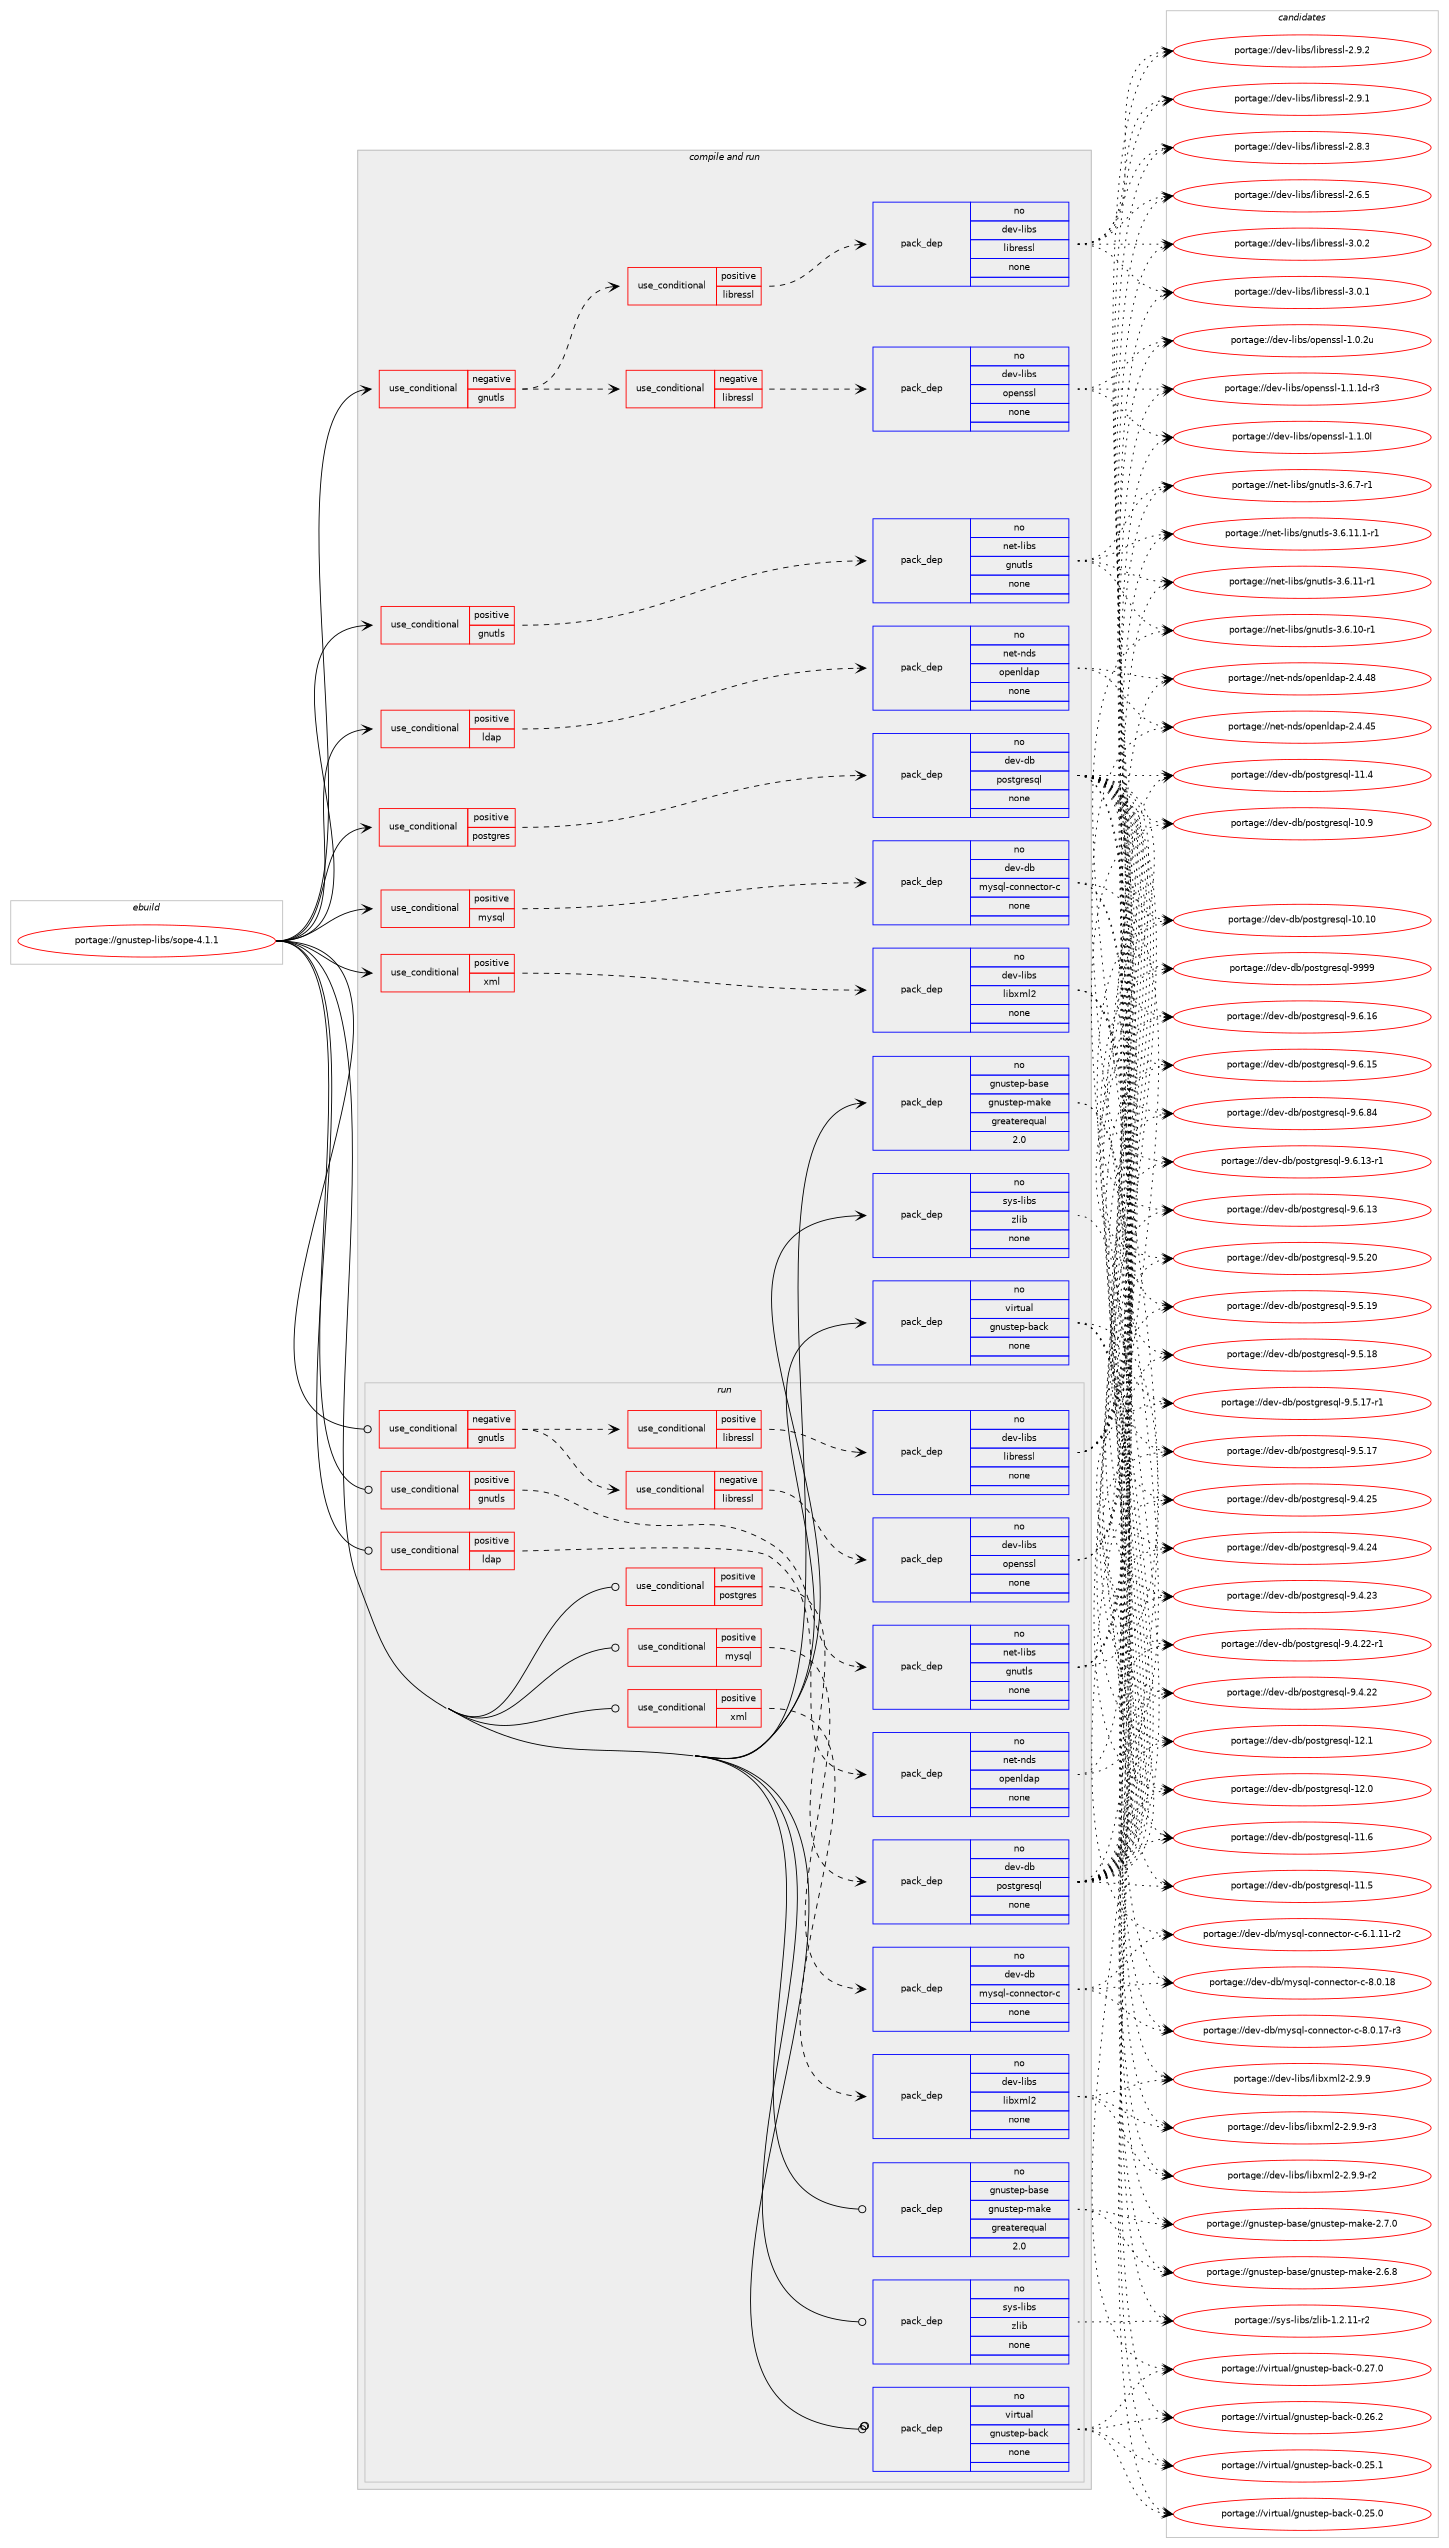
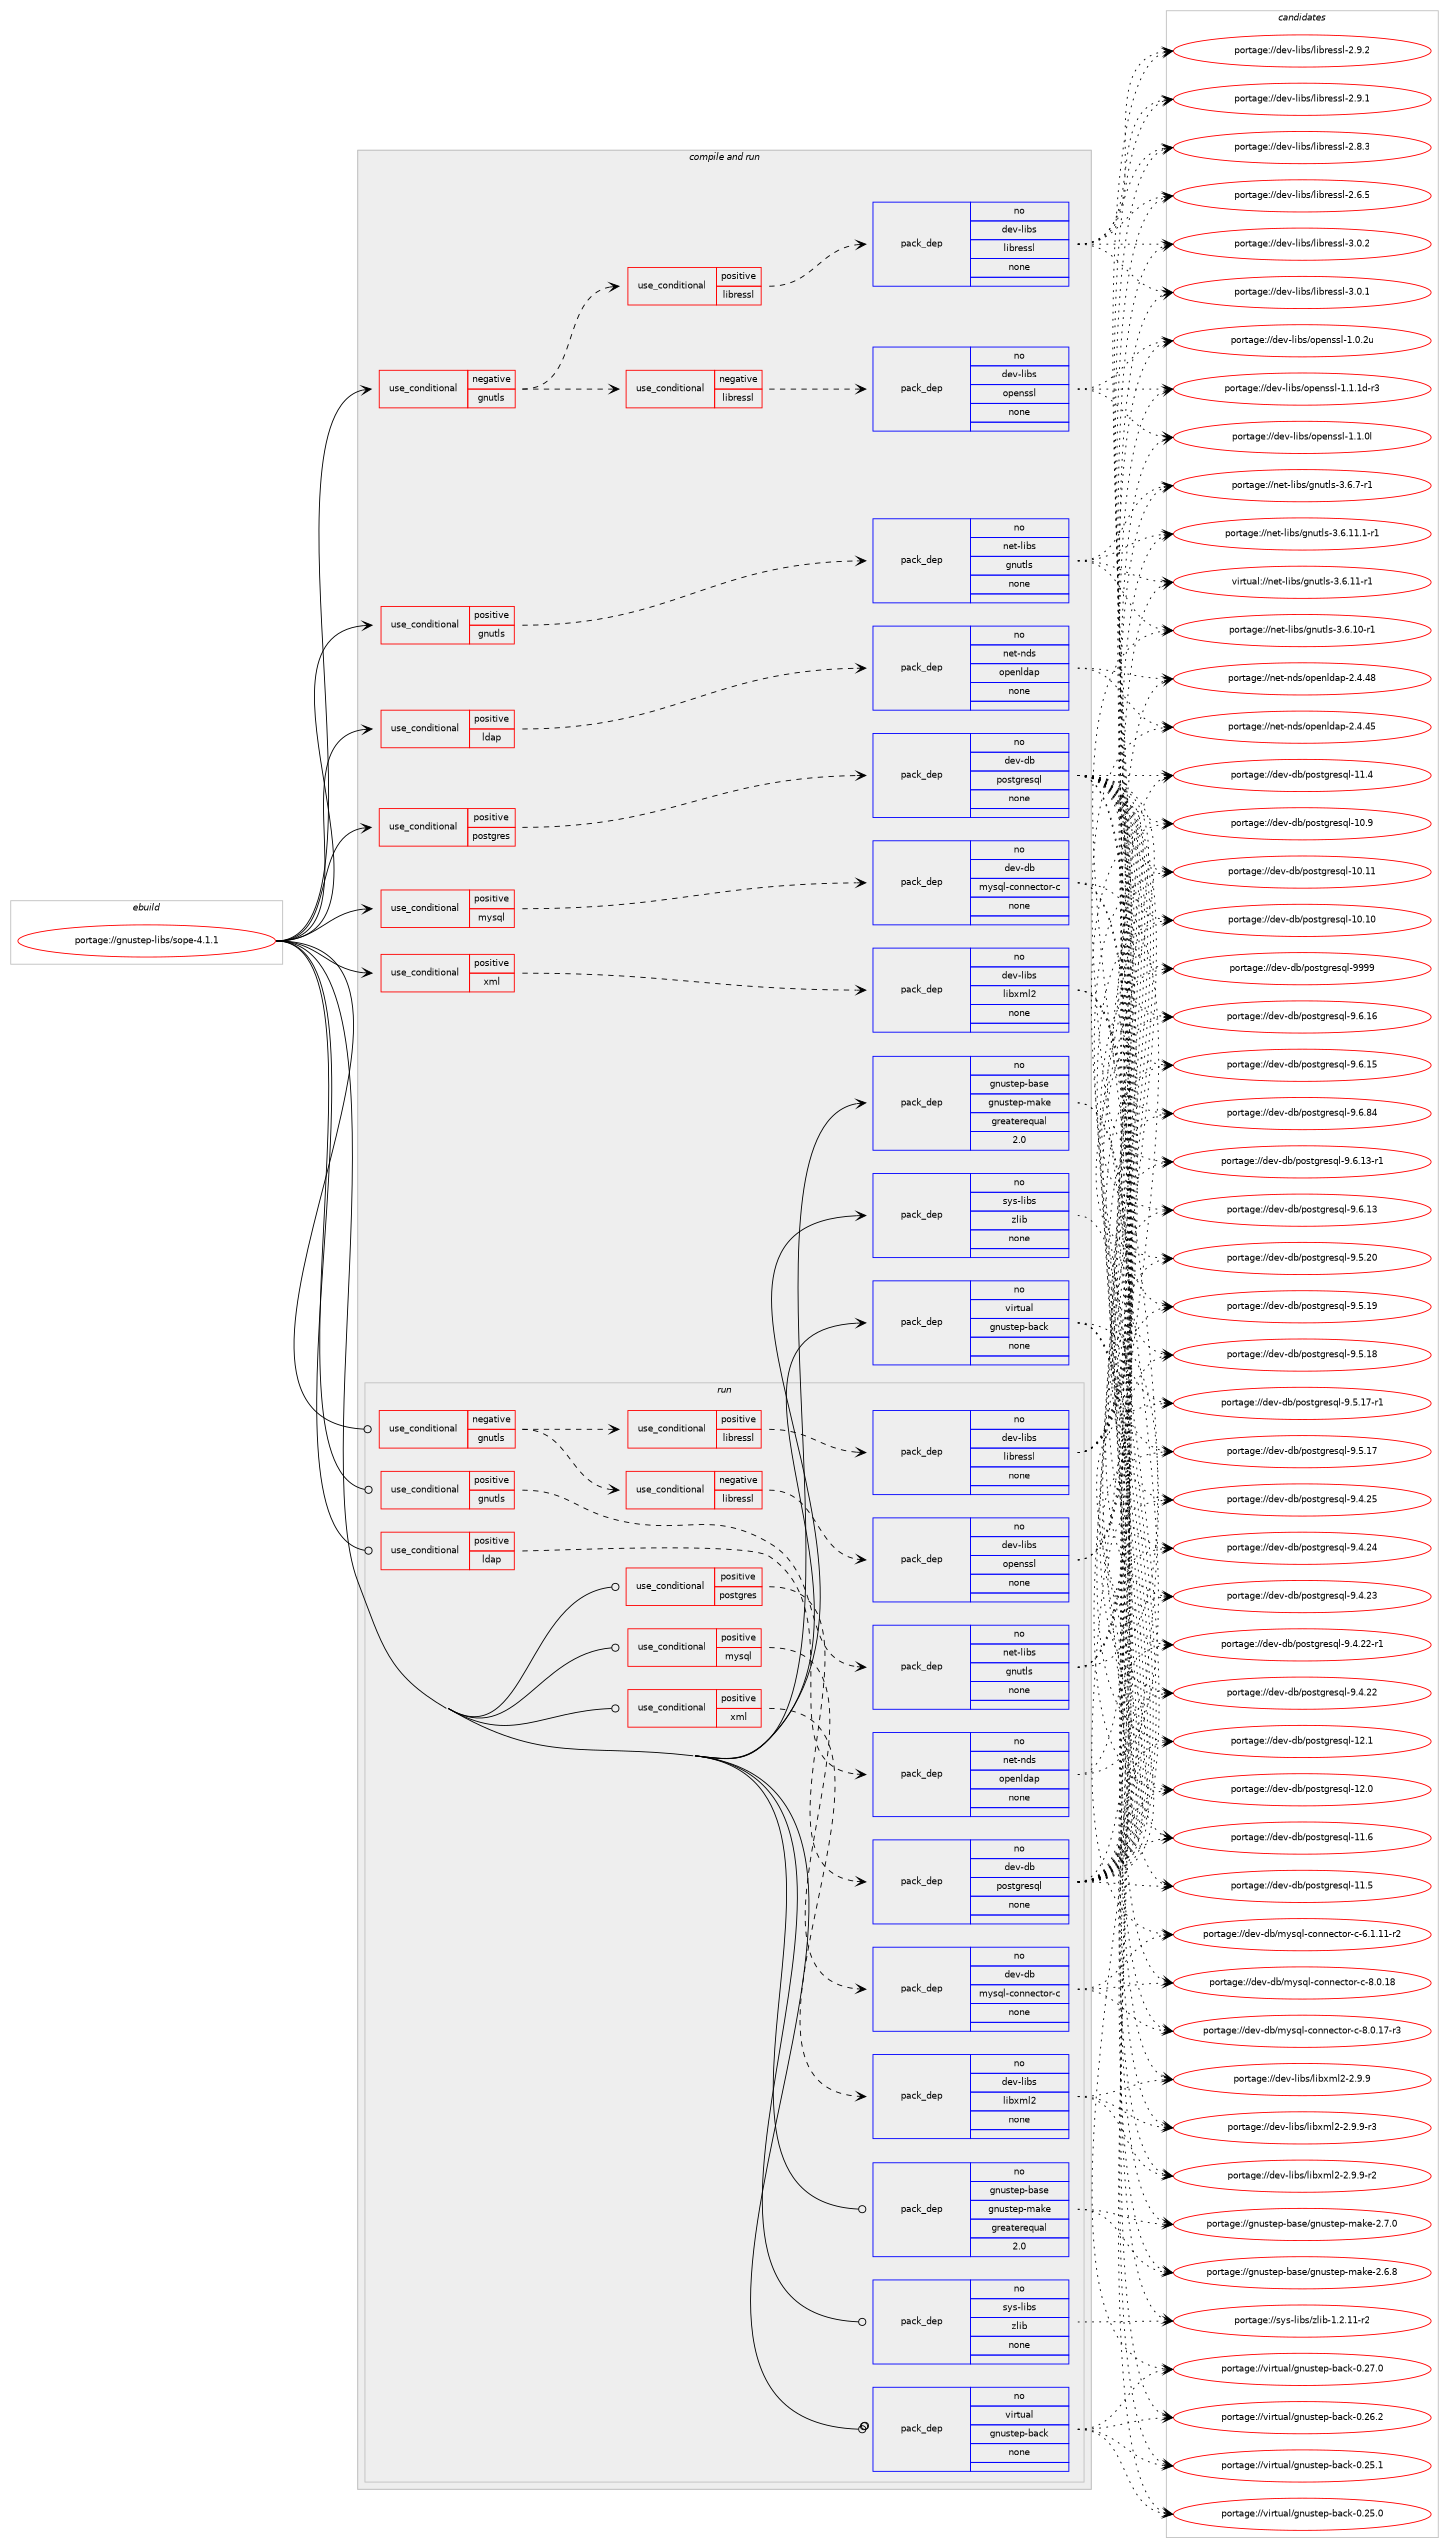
node "portage://net-libs/gnutls-3.6.11-r1": label "portage://net-libs/gnutls-3.6.11-r1" -> "virtual://net-libs/gnutls-3.6.11-r1"
node "portage://dev-db/postgresql-10.11": added
